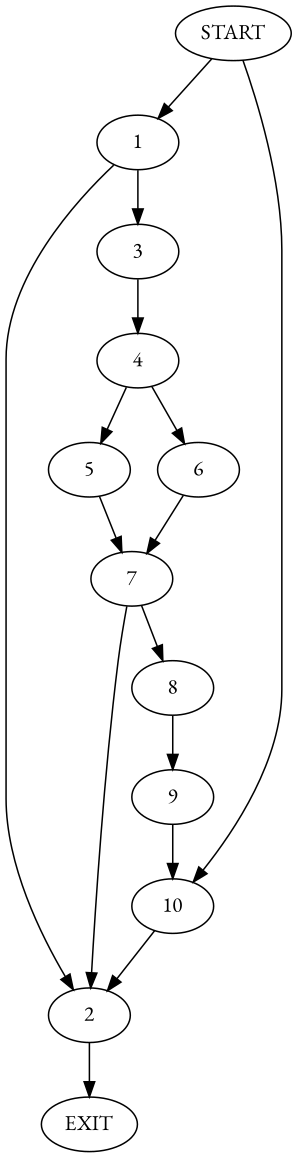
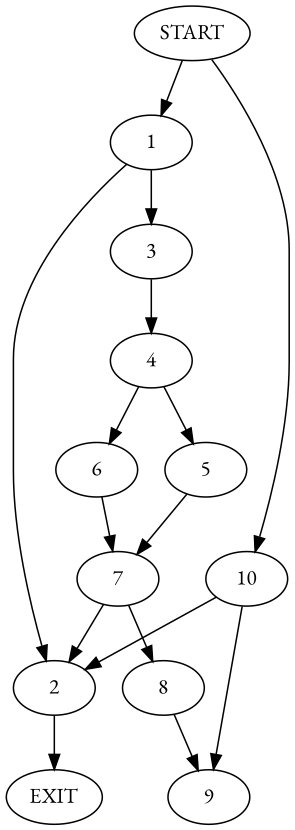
edge "9" -> "10": reversed
